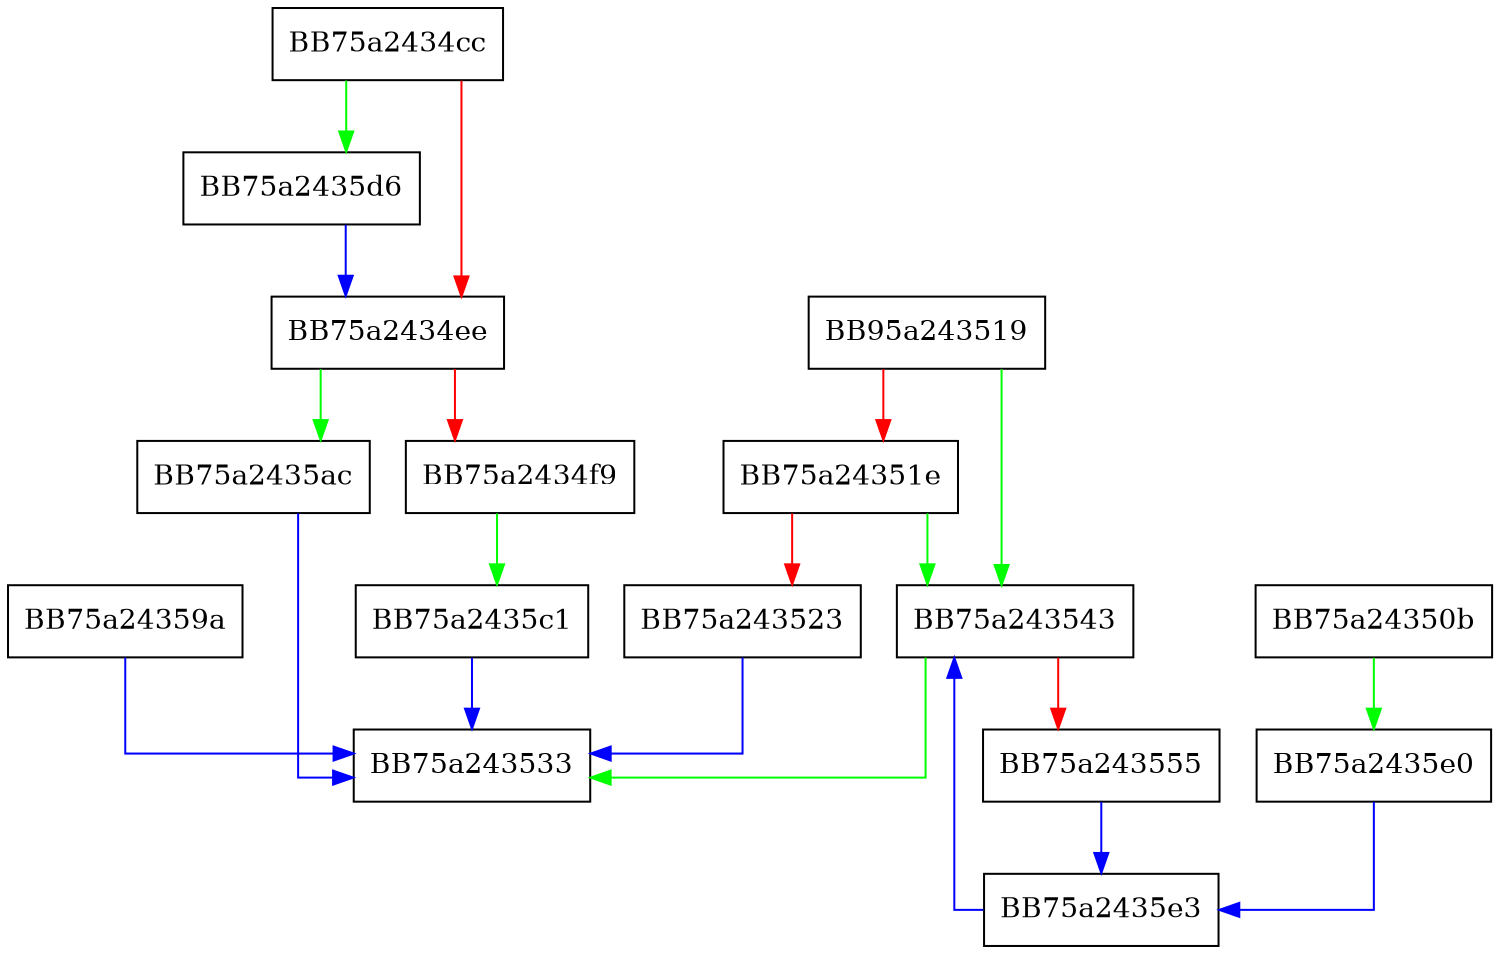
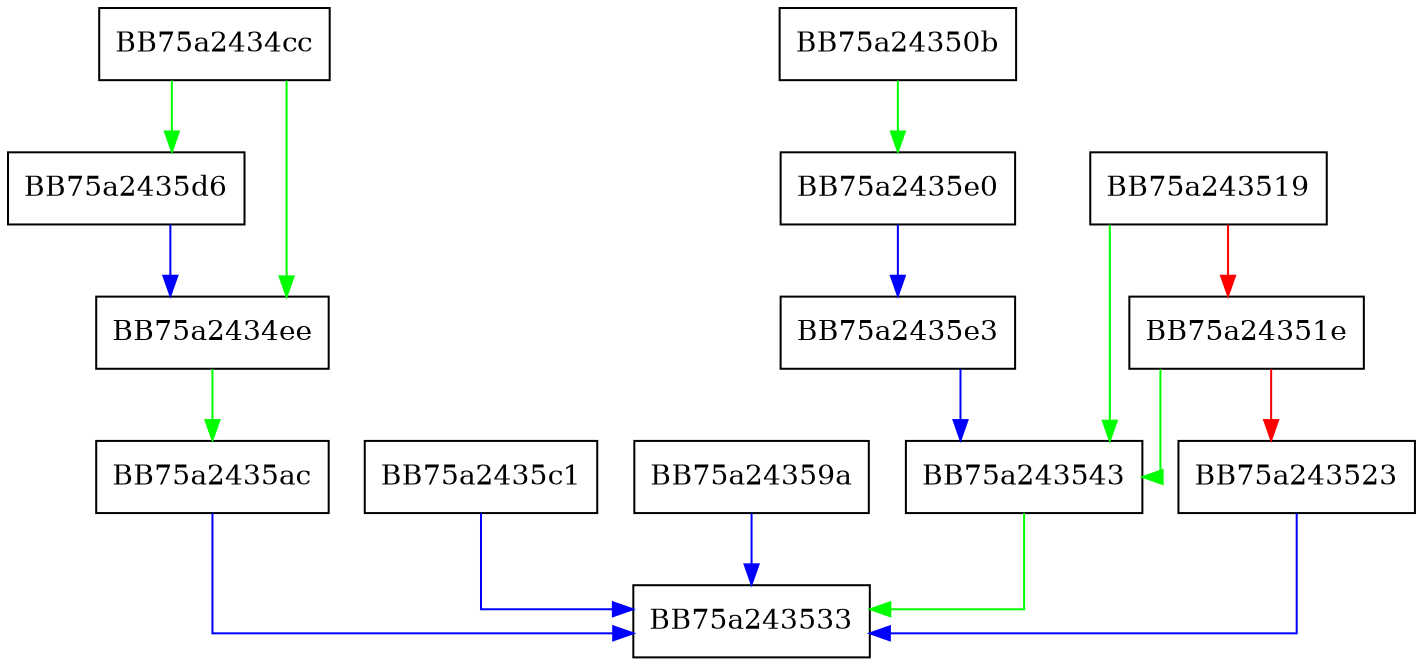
edge "BB75a2434cc" -> "BB75a2434ee": color red -> green
node "BB95a243519": label "BB95a243519" -> "BB75a243519"
node "BB75a2434f9": removed
node "BB75a243555": removed
